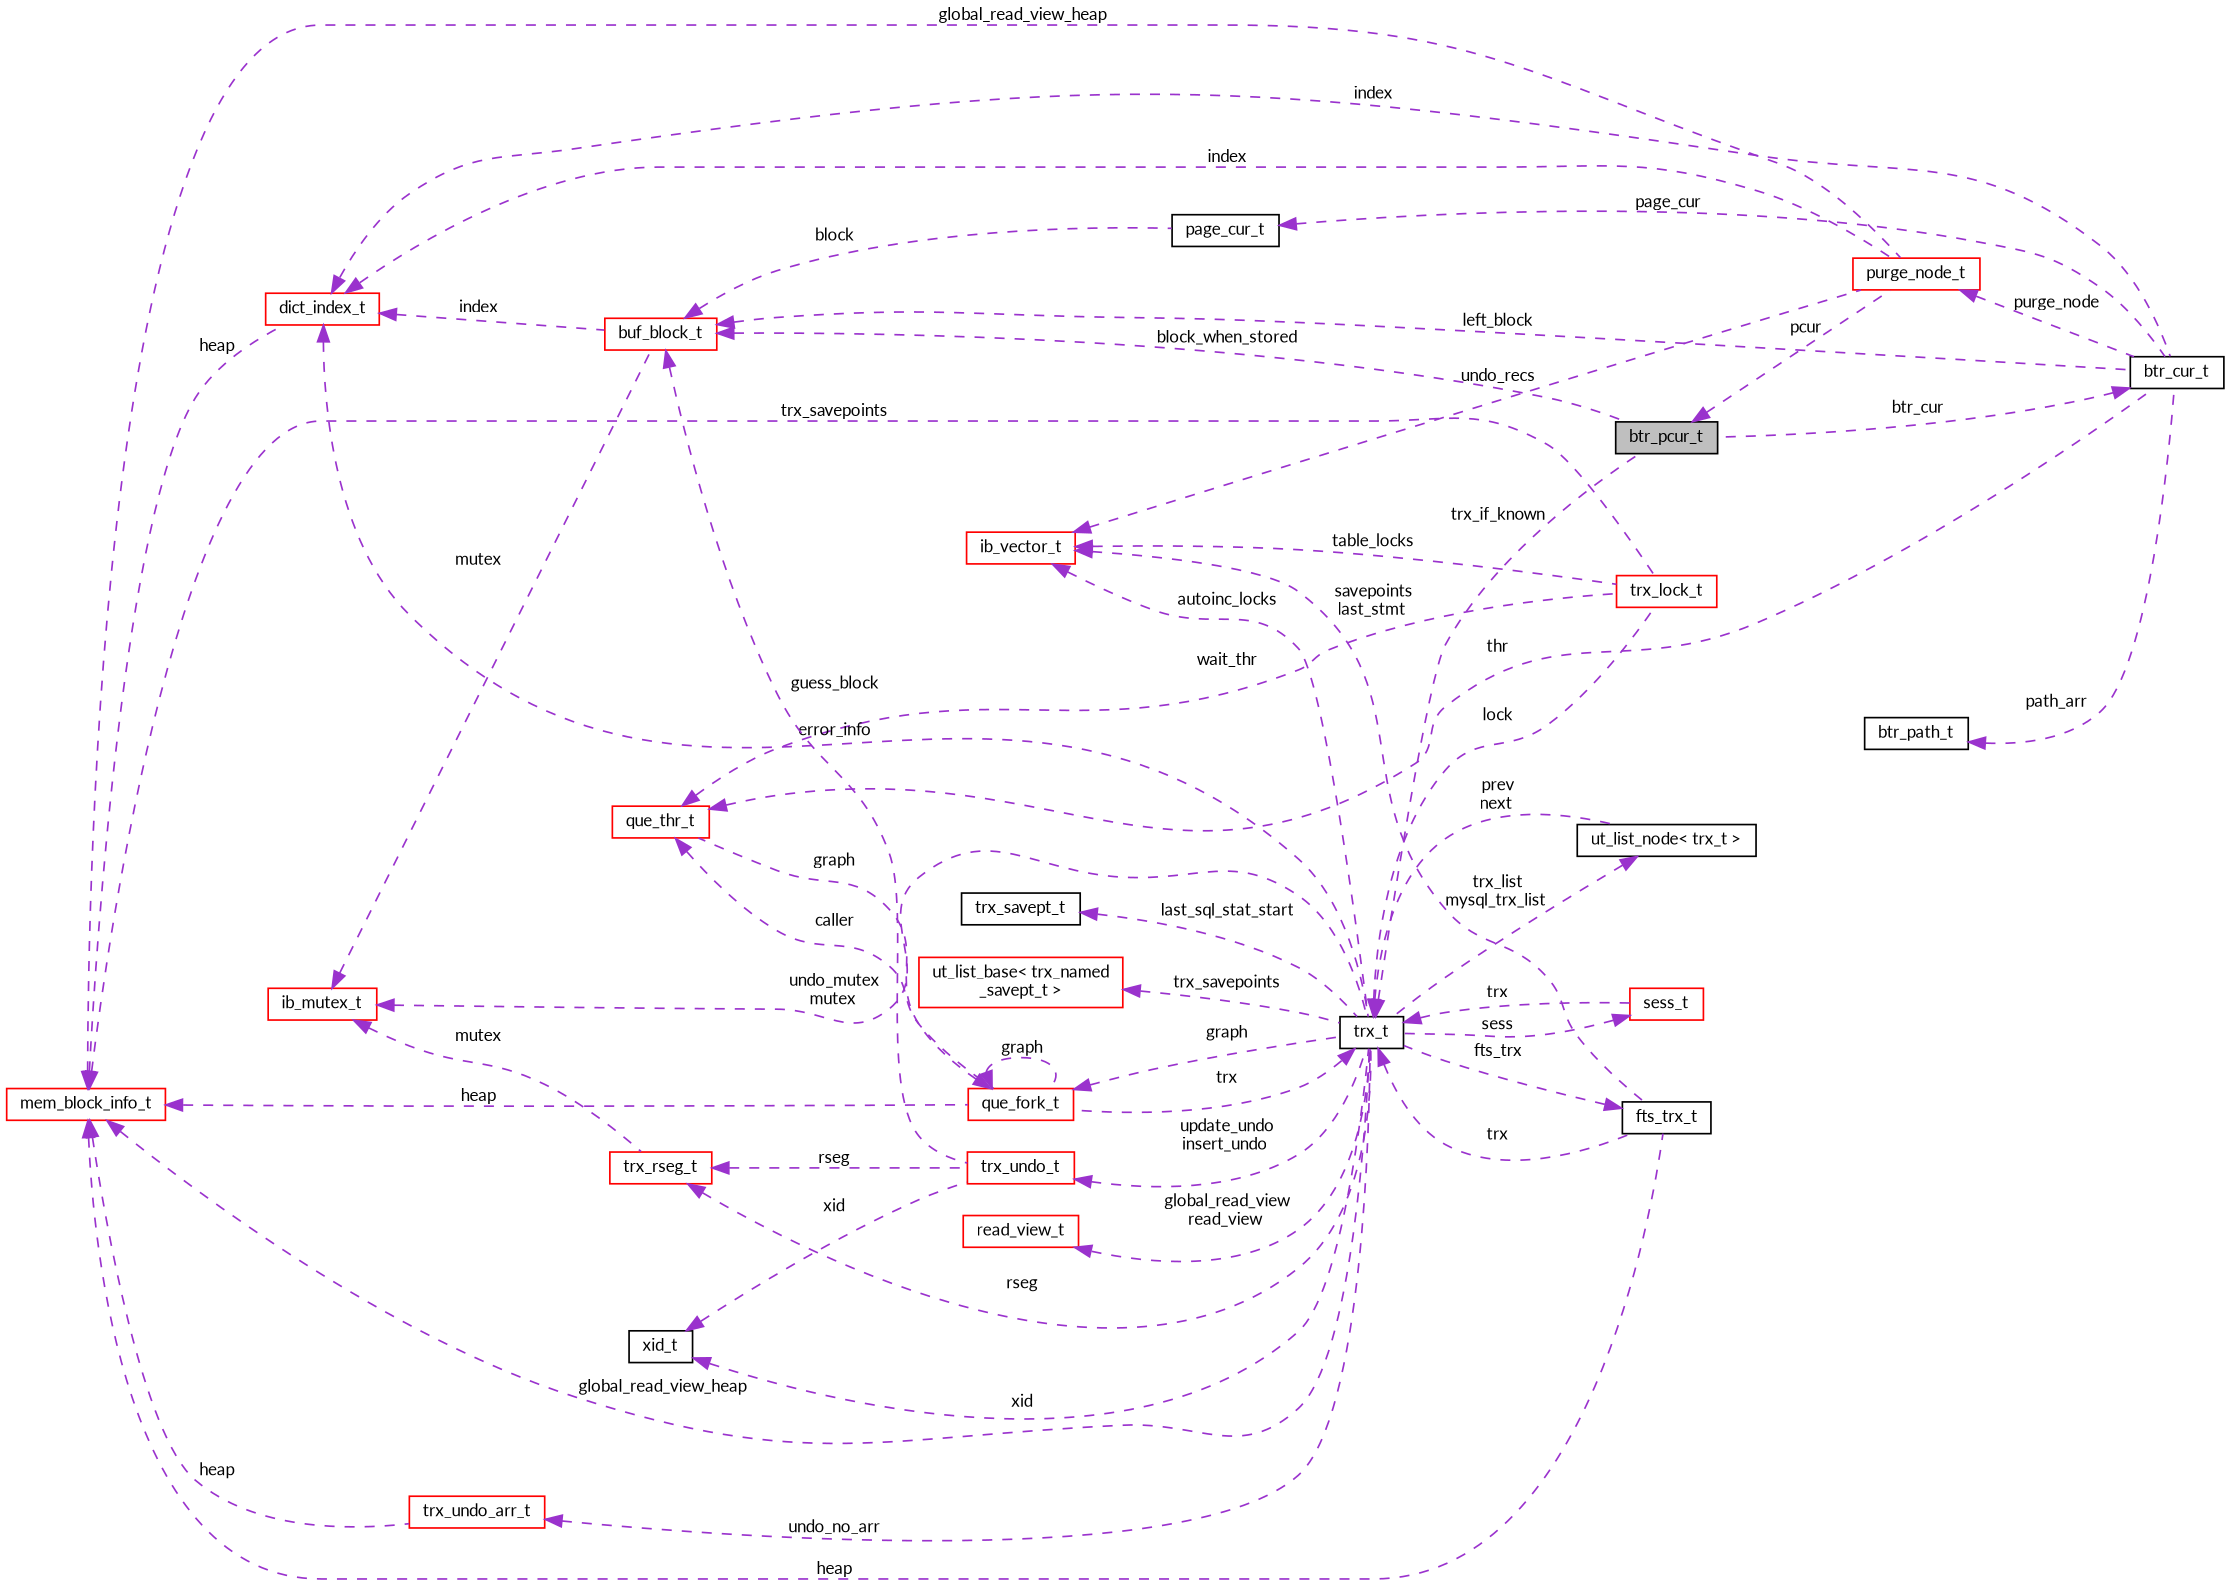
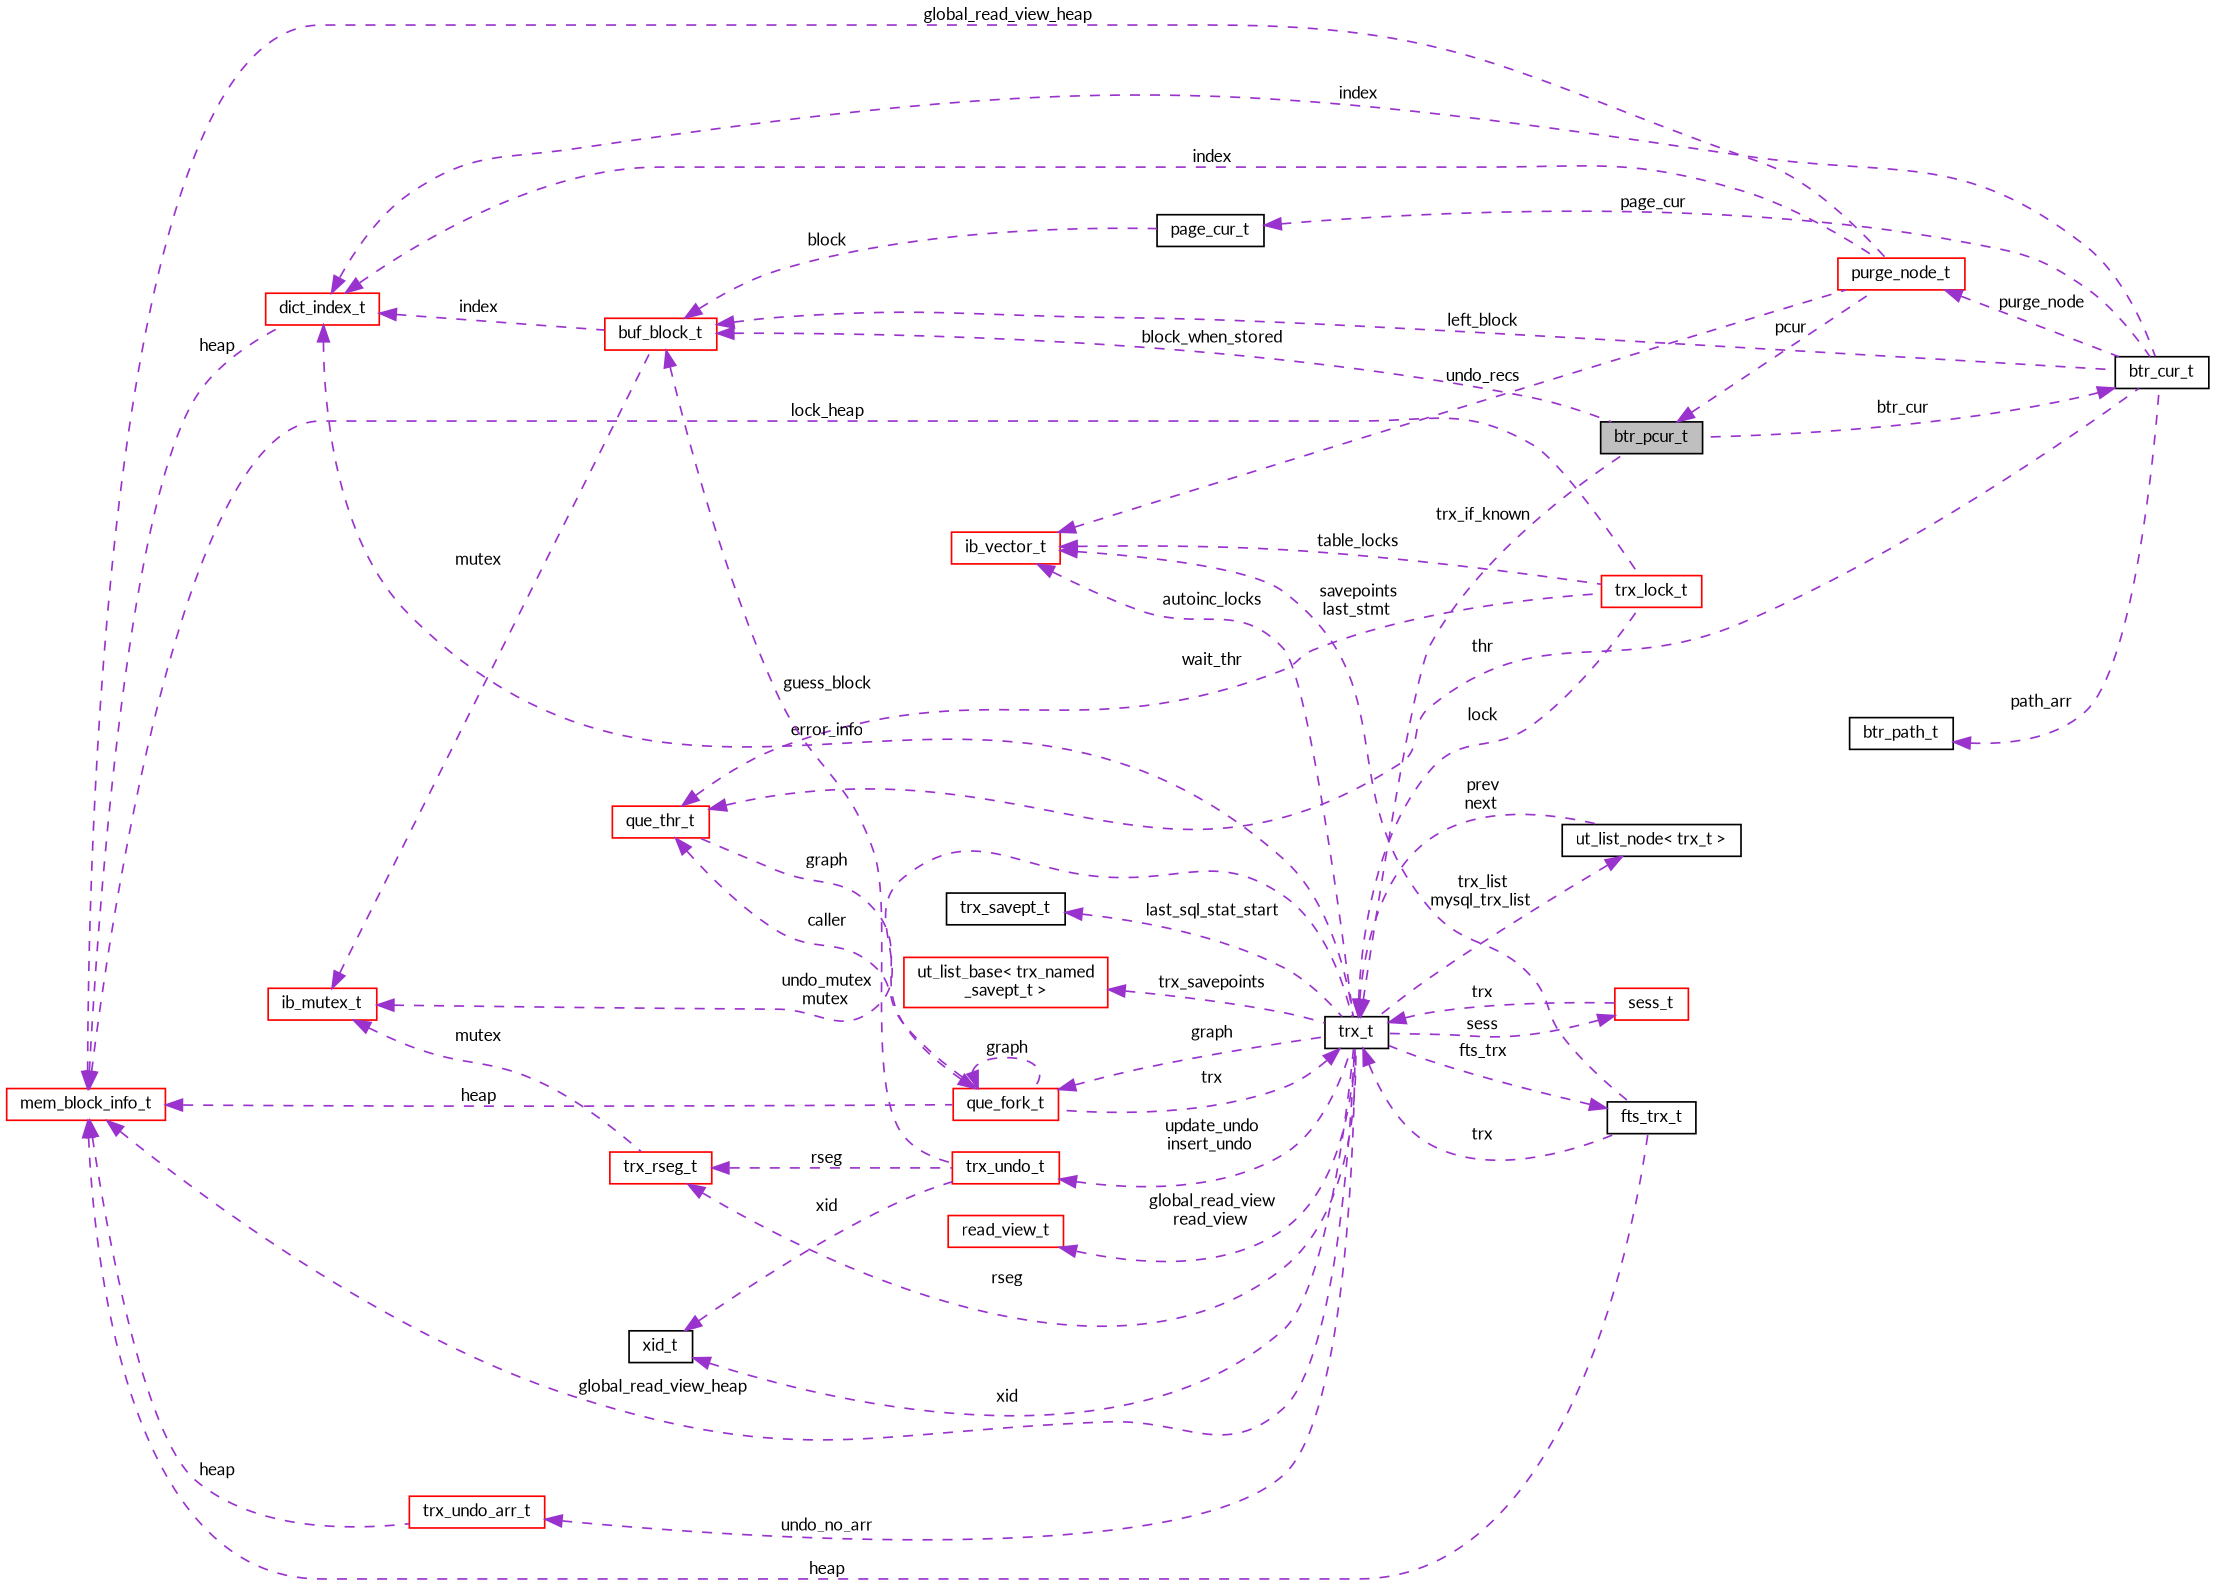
edge "trx_lock_t" -> "mem_block_info_t": label " trx_savepoints" -> " lock_heap"
